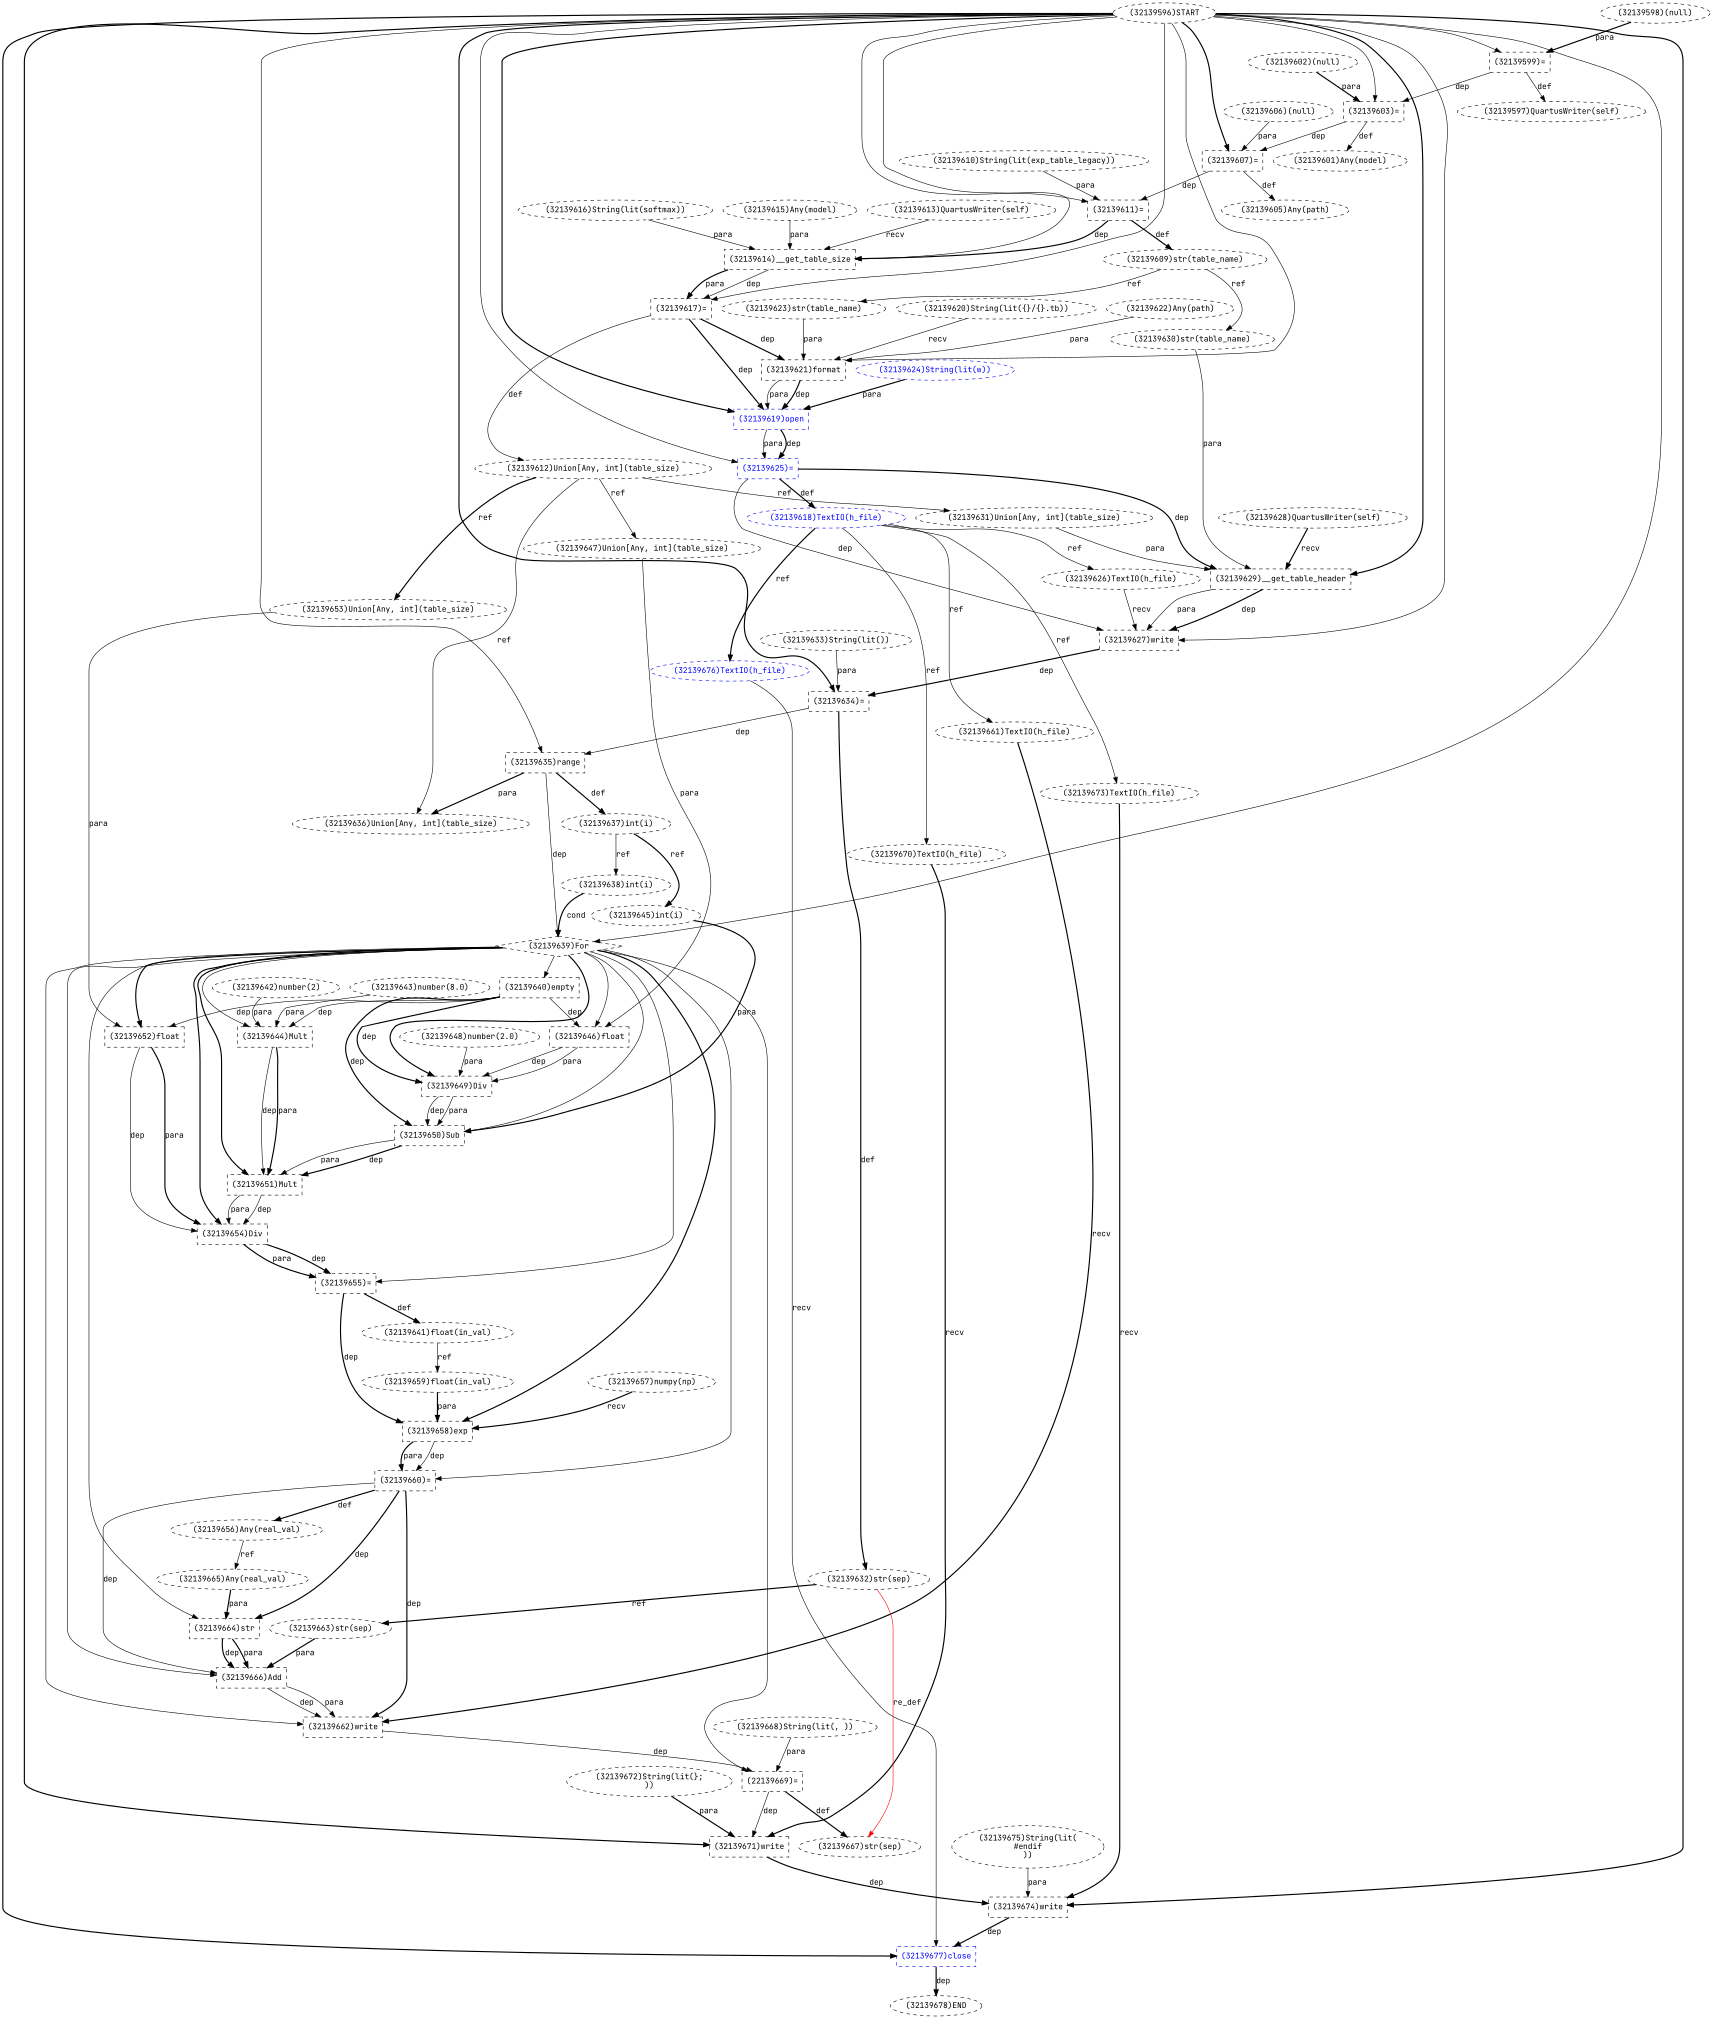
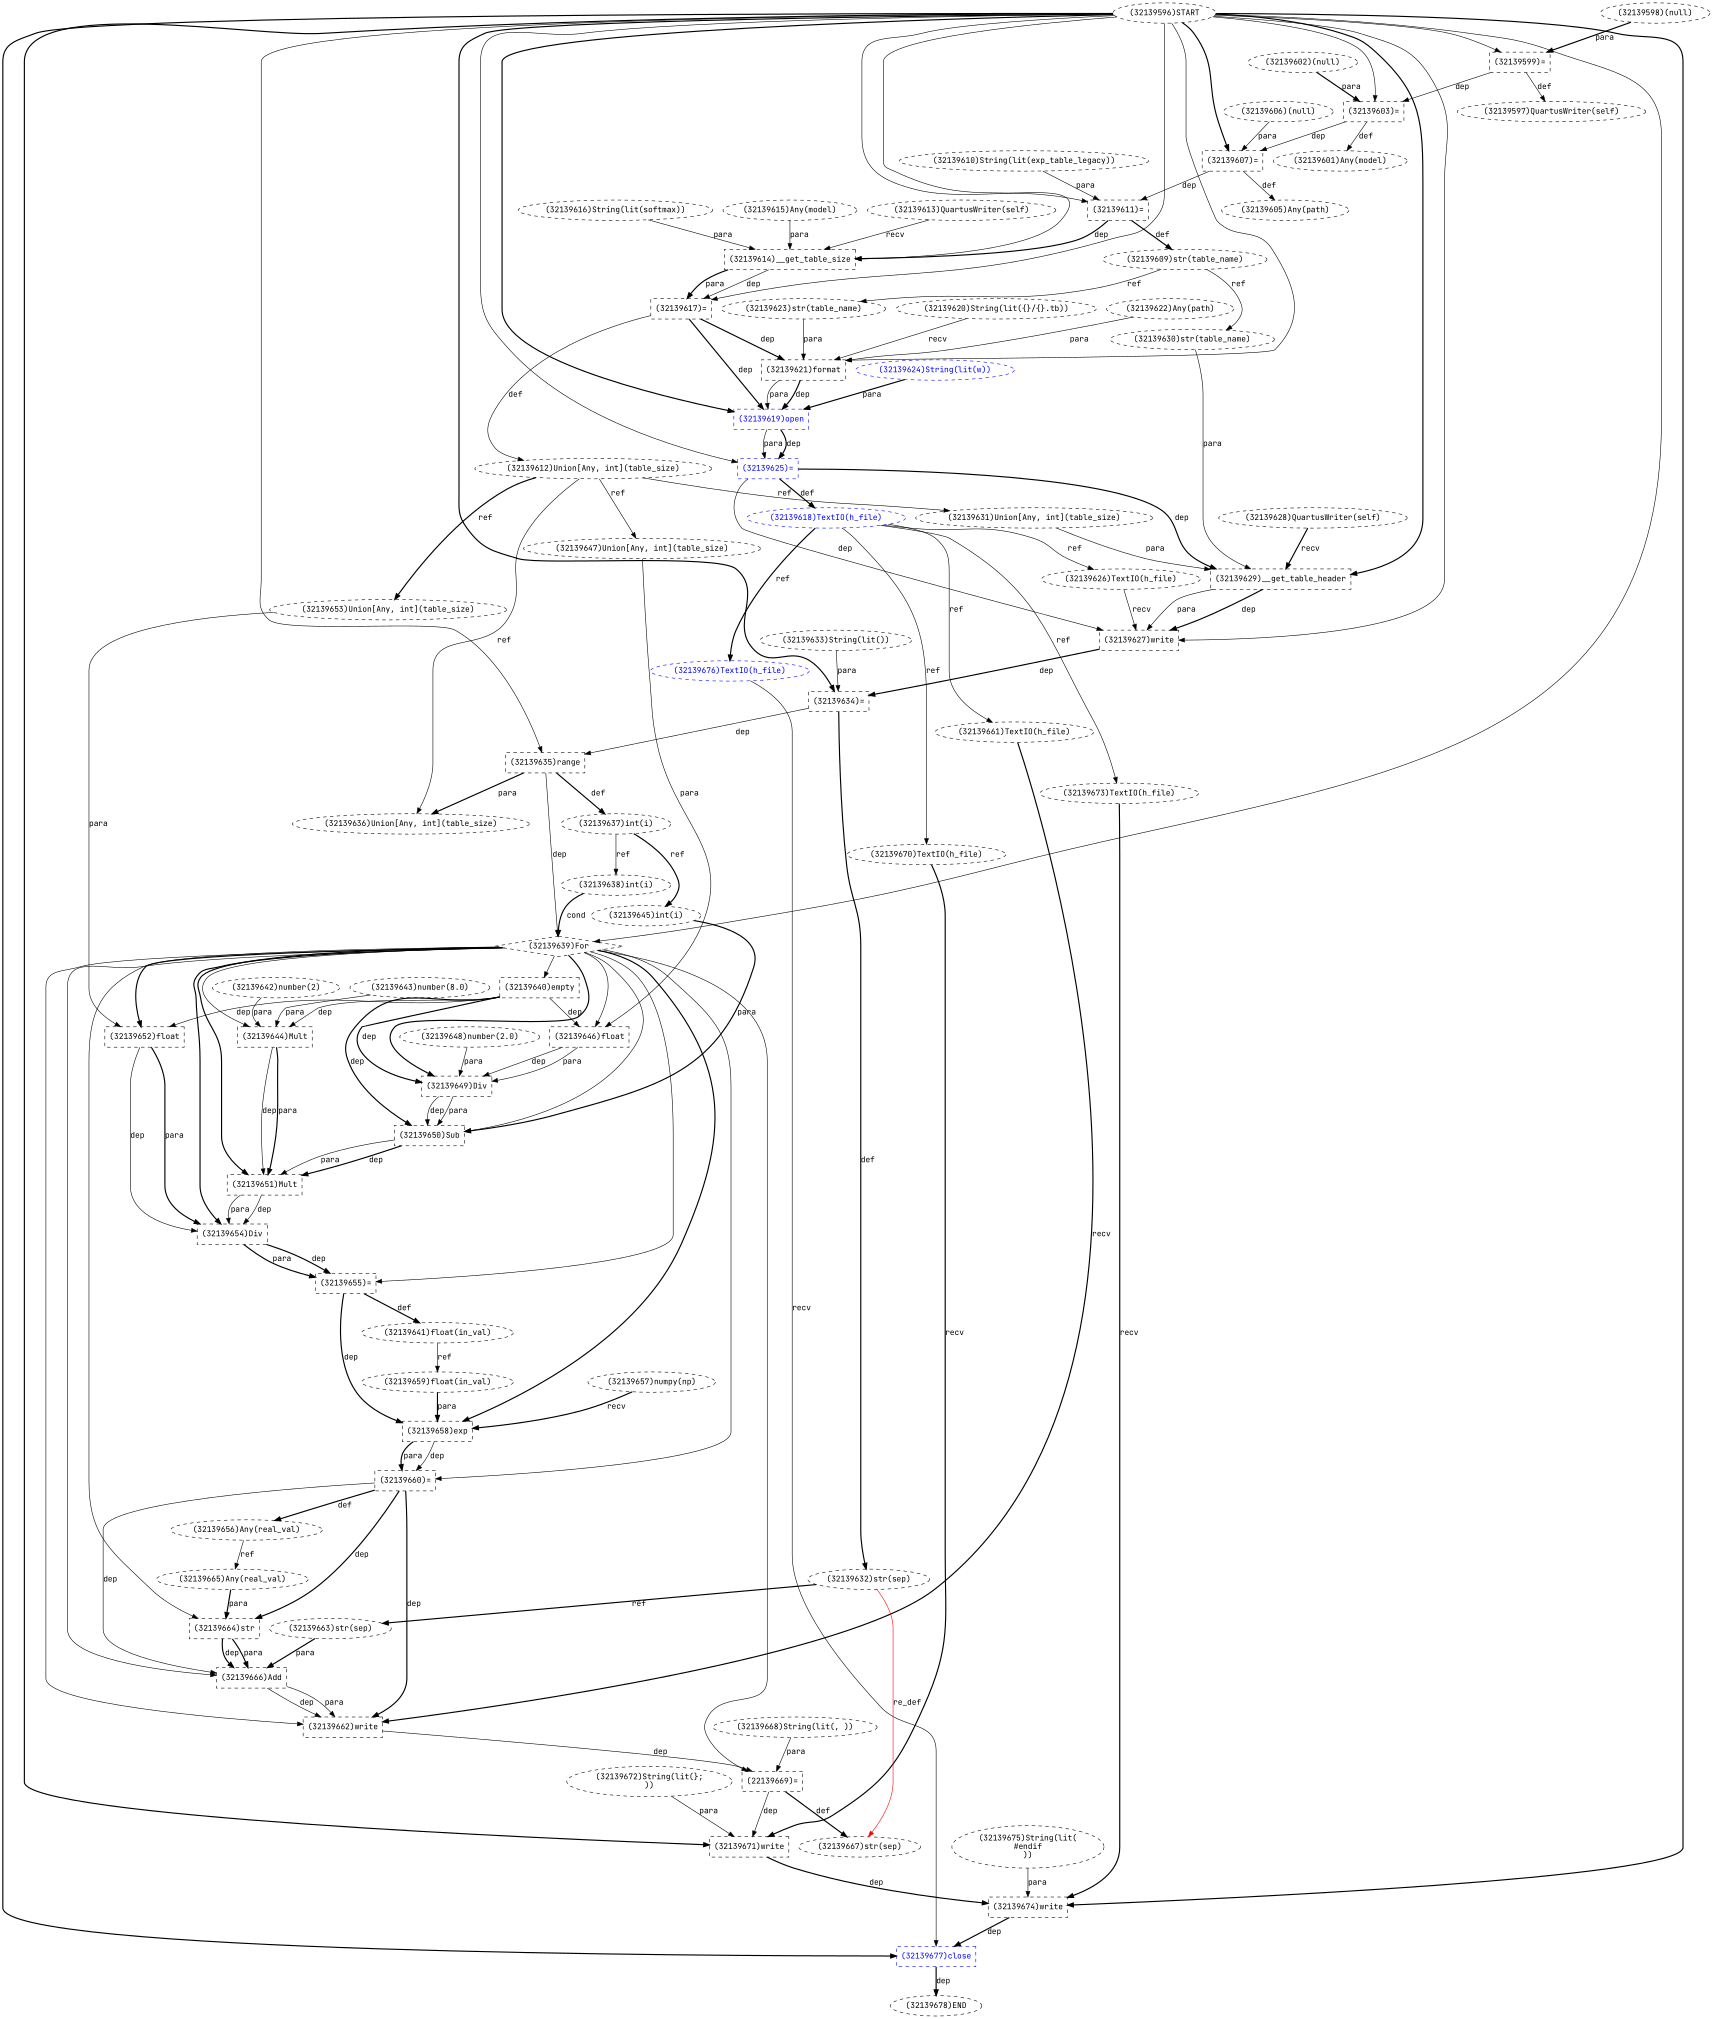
edge "(32139672)String(lit(}; ))" -> "(32139671)write": style bold -> solid
